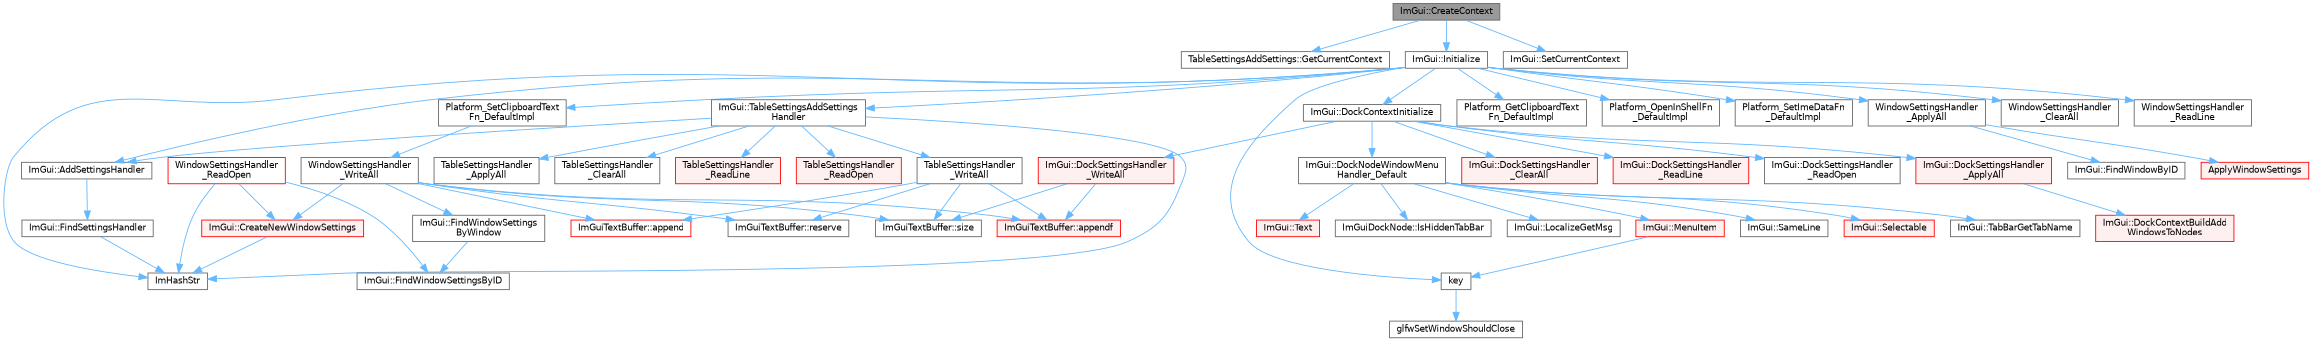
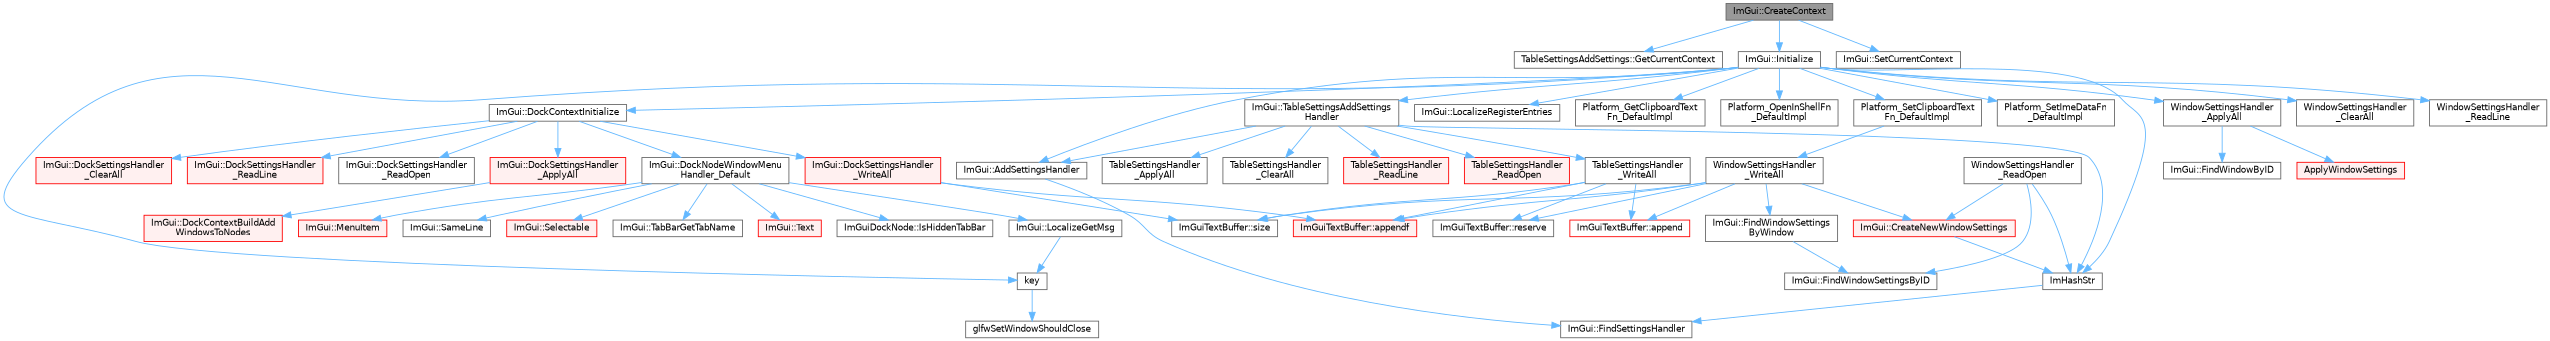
node "ImGui::LocalizeRegisterEntries": added
node "WindowSettingsHandler _ReadOpen": color red -> grey40
edge "ImGui::FindSettingsHandler" -> "ImHashStr": reversed
edge "ImGui::MenuItem" -> "key": now "ImGui::LocalizeGetMsg" -> "key"
